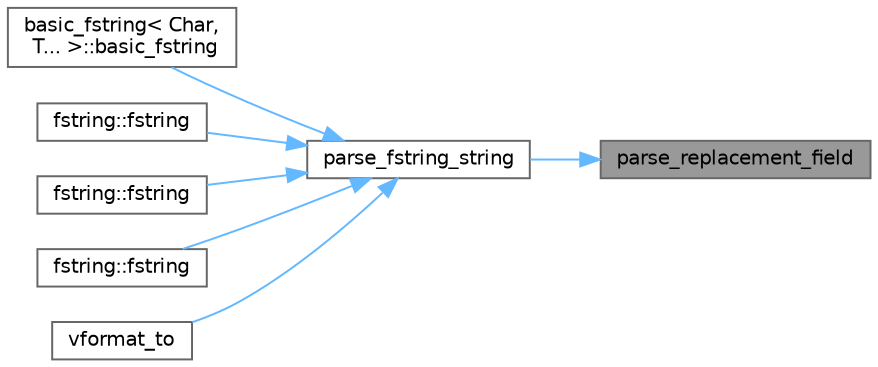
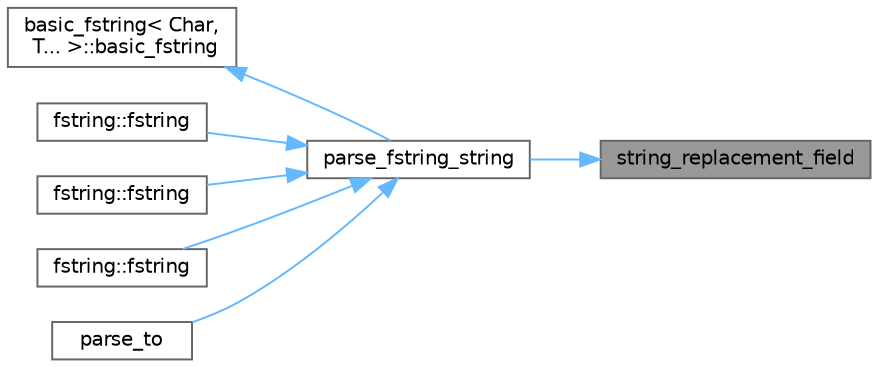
edge "basic_fstring< Char, T... >::basic_fstring" -> "parse_fstring_string": reversed
node "parse_replacement_field": label "parse_replacement_field" -> "string_replacement_field"
node "vformat_to": label "vformat_to" -> "parse_to"
